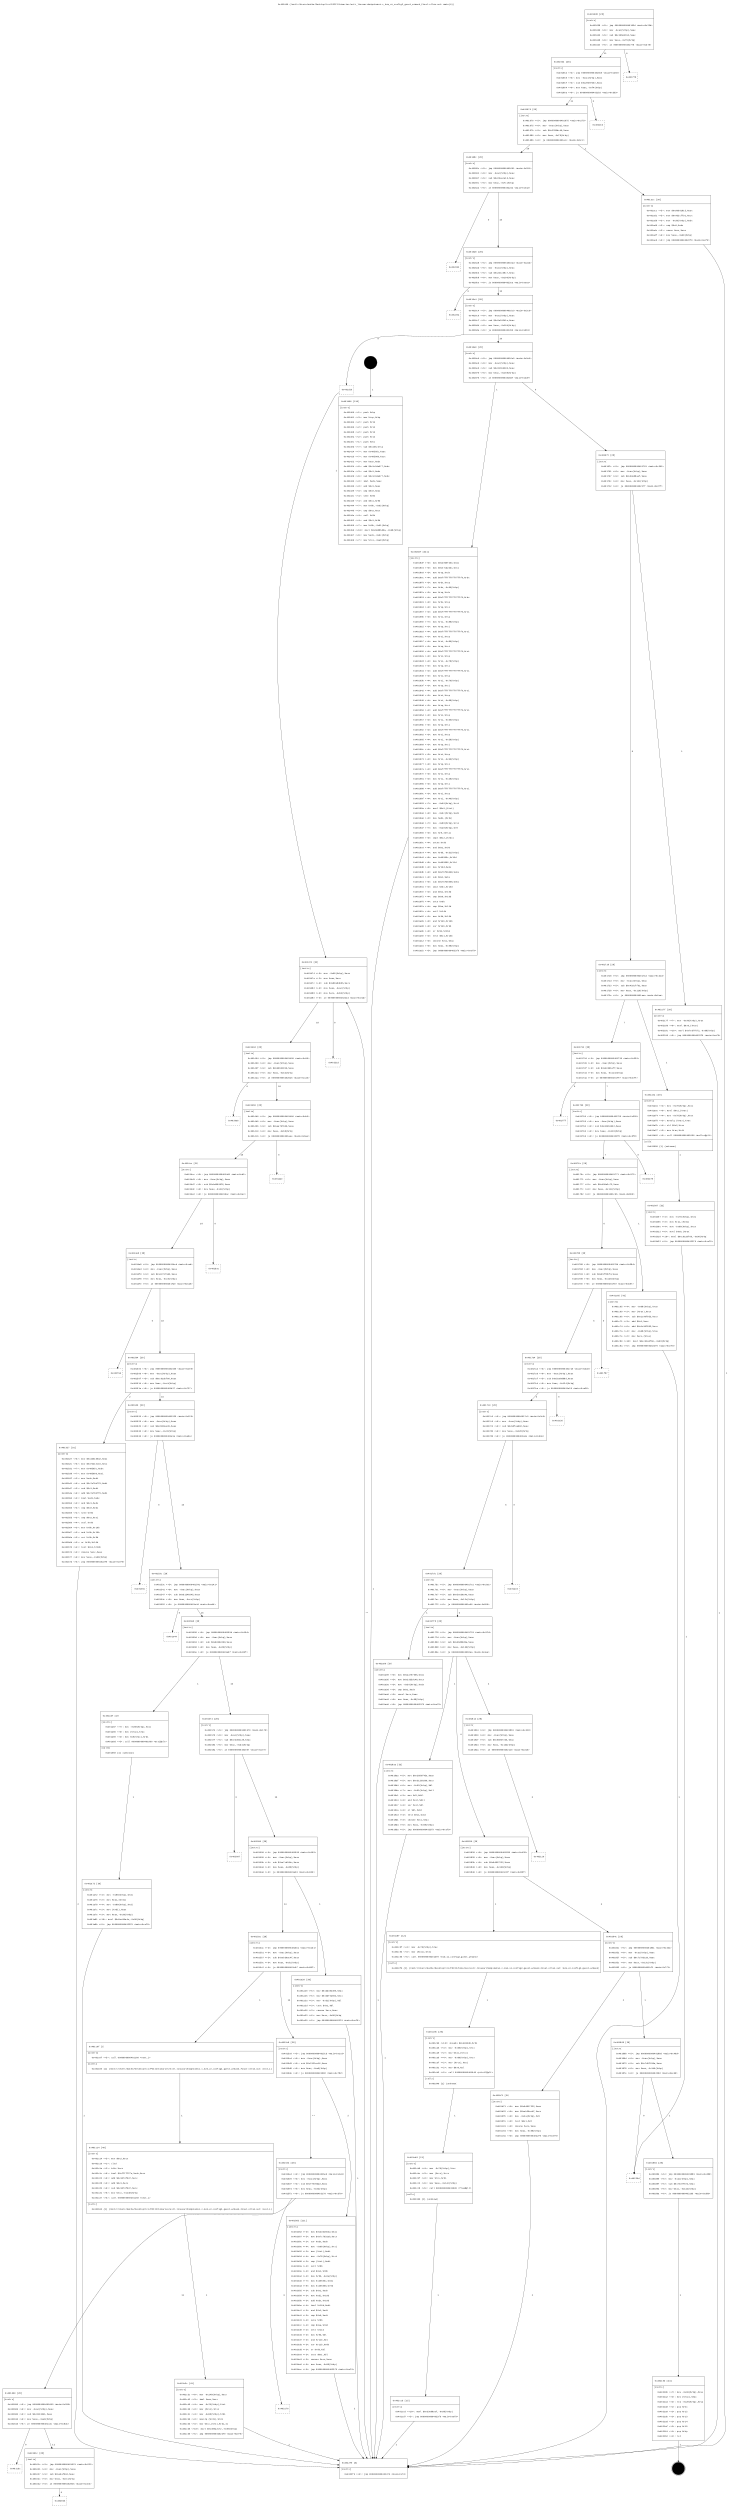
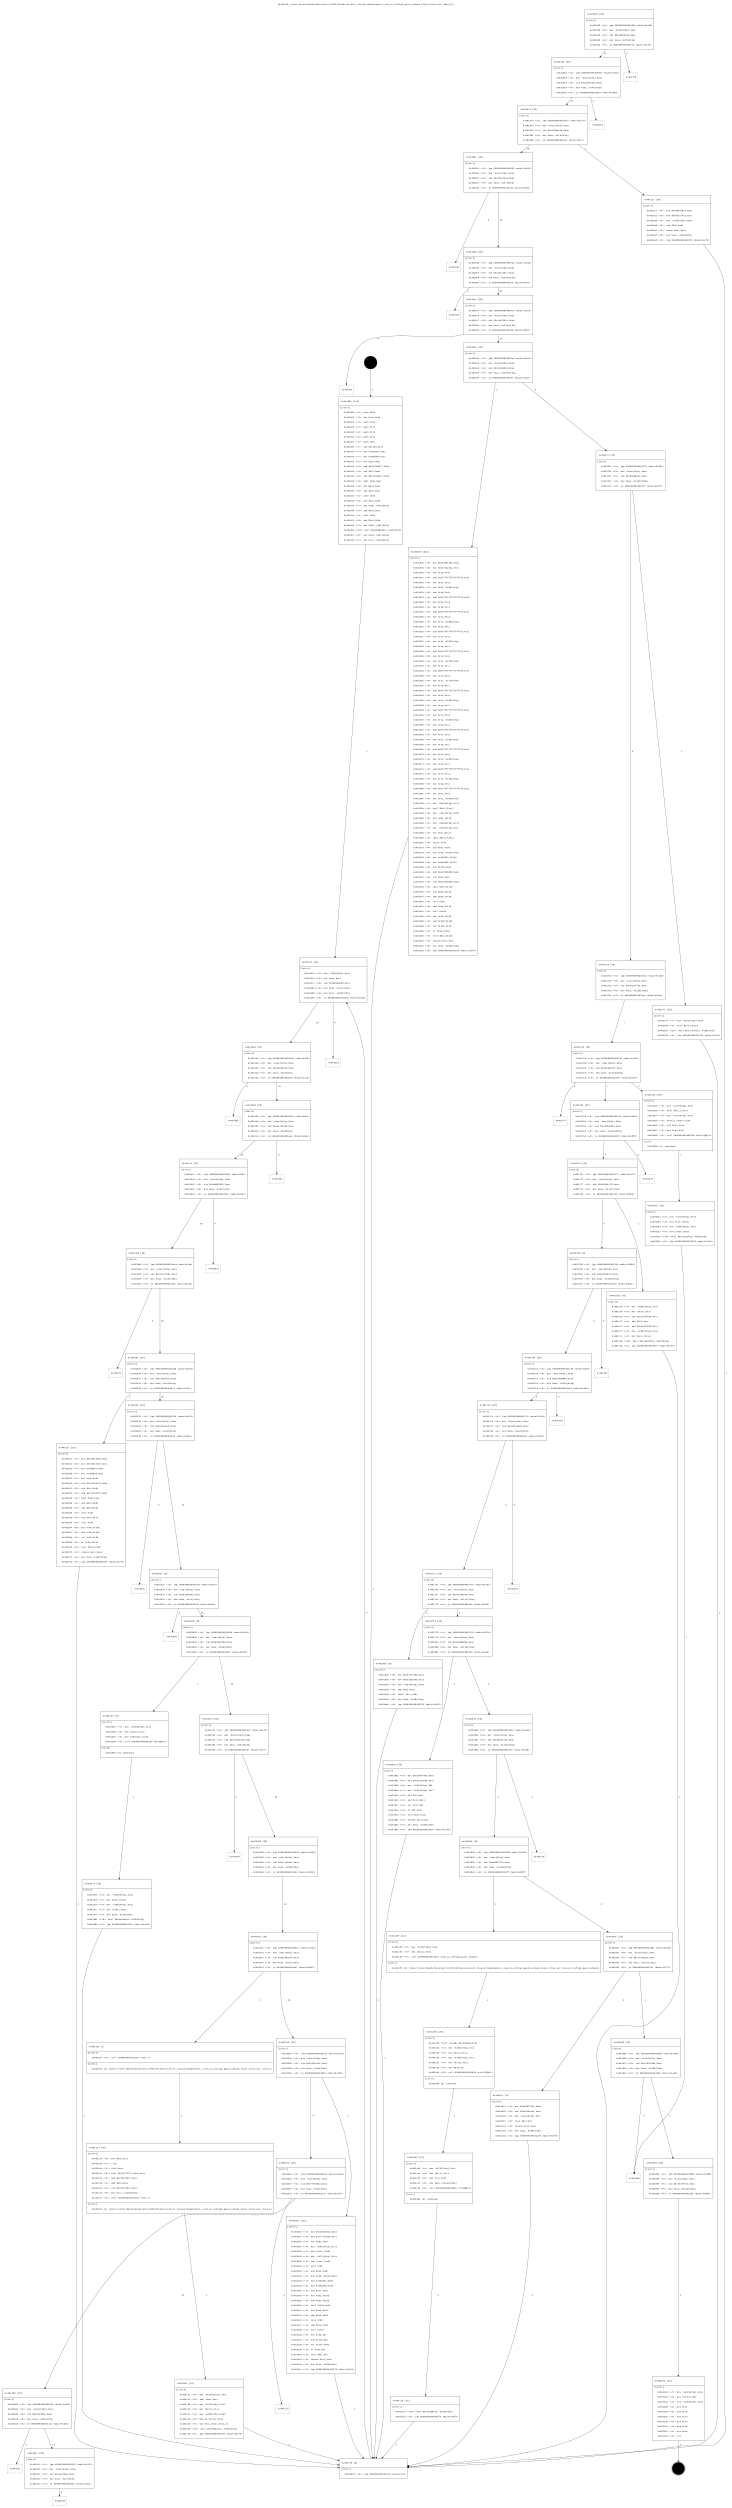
edge "0x401d19" -> "0x401474 [32]": now "0x401400 [116]" -> "0x401474 [32]"
edge "0x401718 [28]" -> "0x401aea [29]": now "0x401734 [28]" -> "0x401aea [29]"
edge "0x4017f8 [28]" -> "0x401830 [28]": now "0x401814 [28]" -> "0x401830 [28]"
node "0x401a20 [30]": removed
